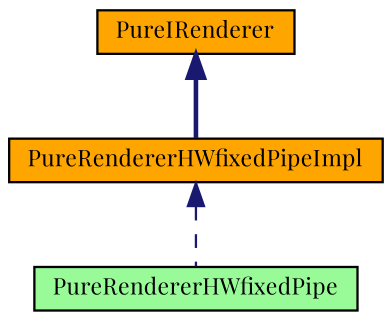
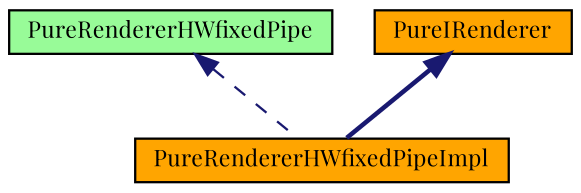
edge "PureRendererHWfixedPipe" -> "PureRendererHWfixedPipeImpl": reversed
